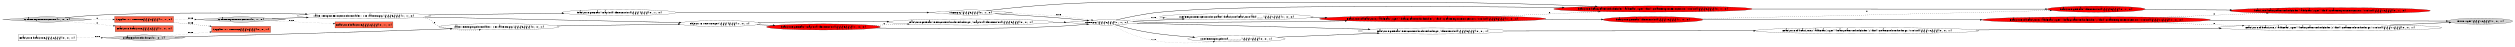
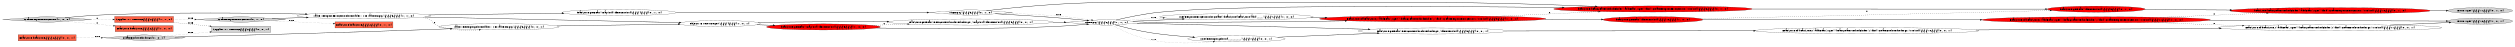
node "return v.get()@@@11@@@['0', '1', '0']": added
node "Supplier<?> resource@@@2@@@['0', '0', '1']": fillcolor tomato -> lightgray
node "BeanStore beanStore@@@2@@@['0', '0', '1']": fillcolor white -> tomato
